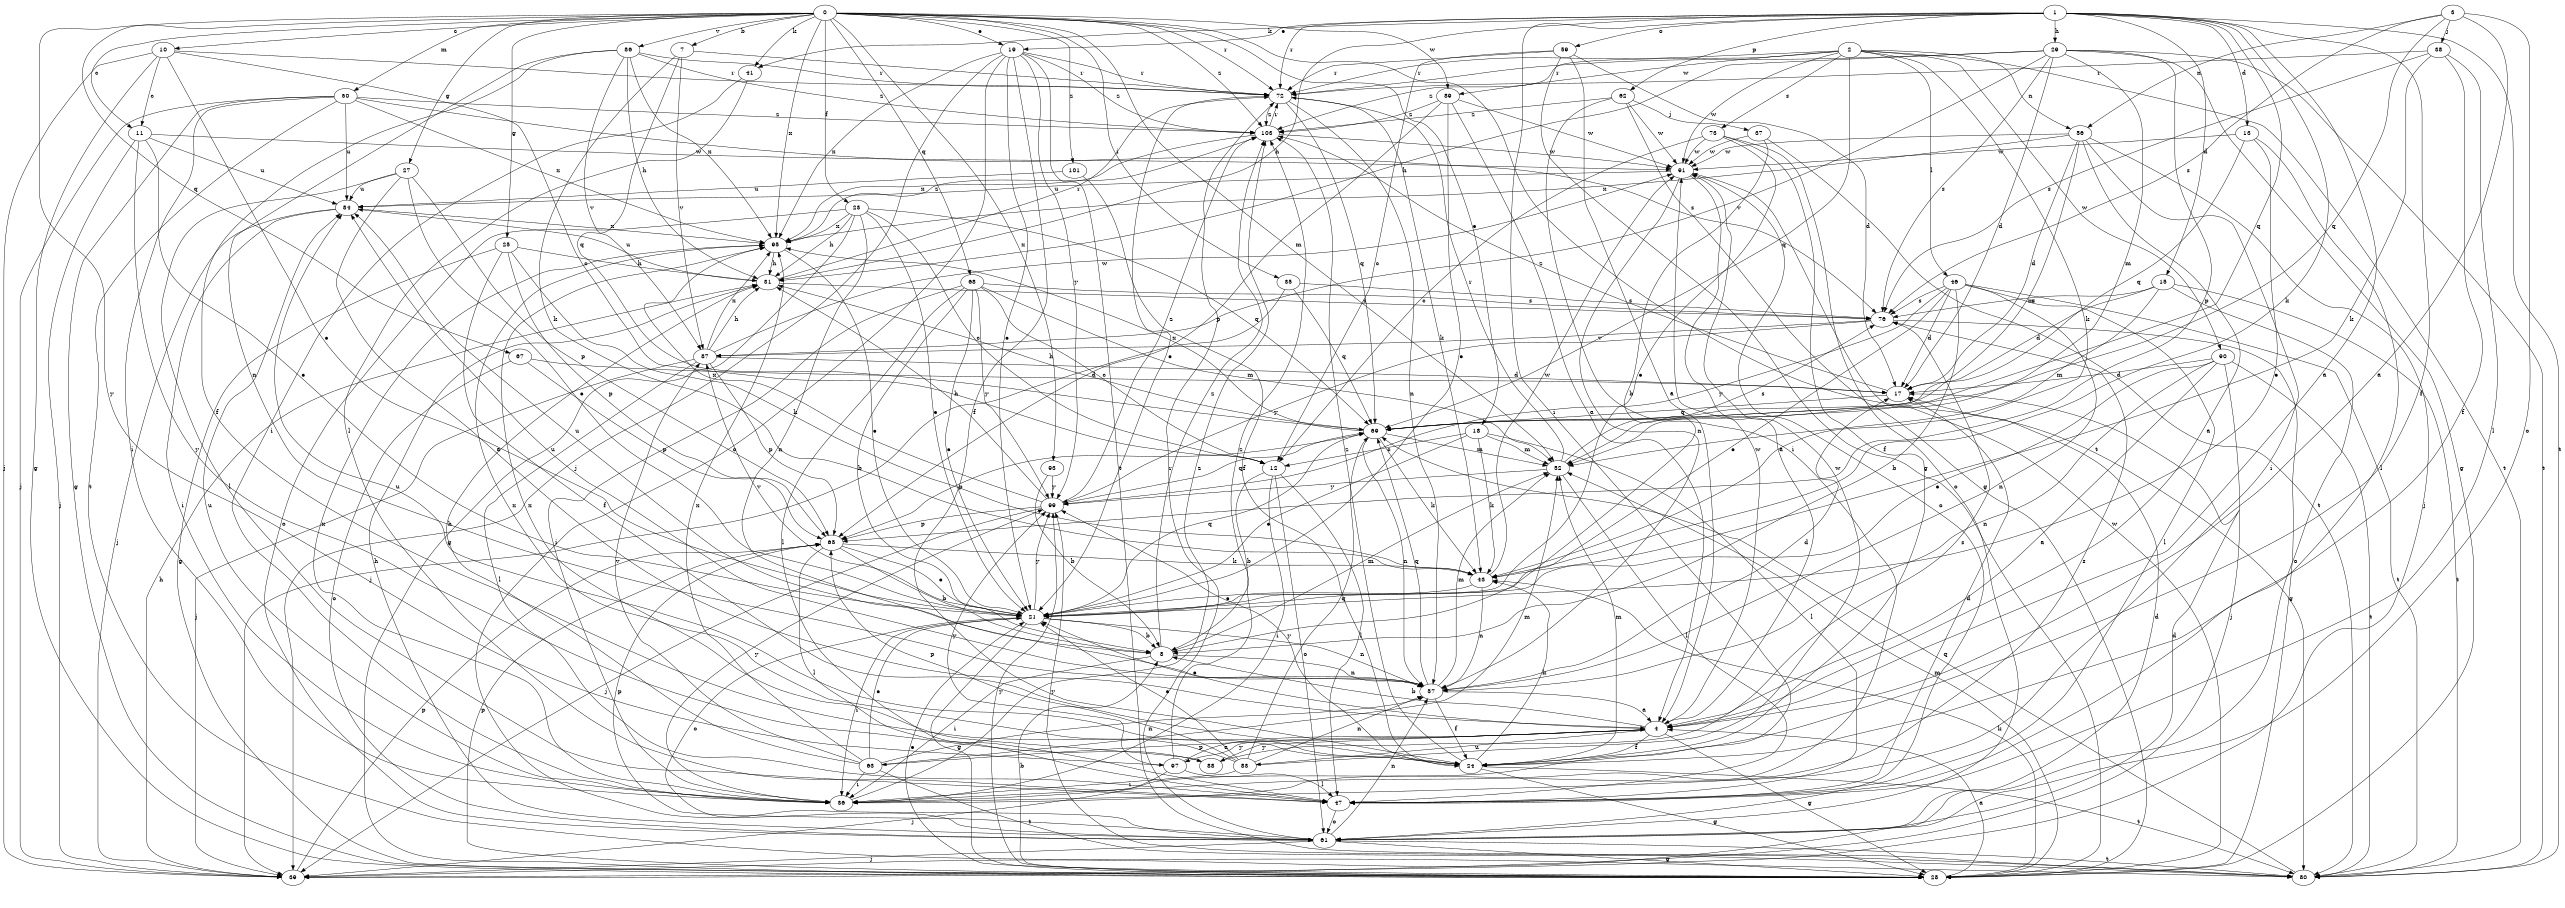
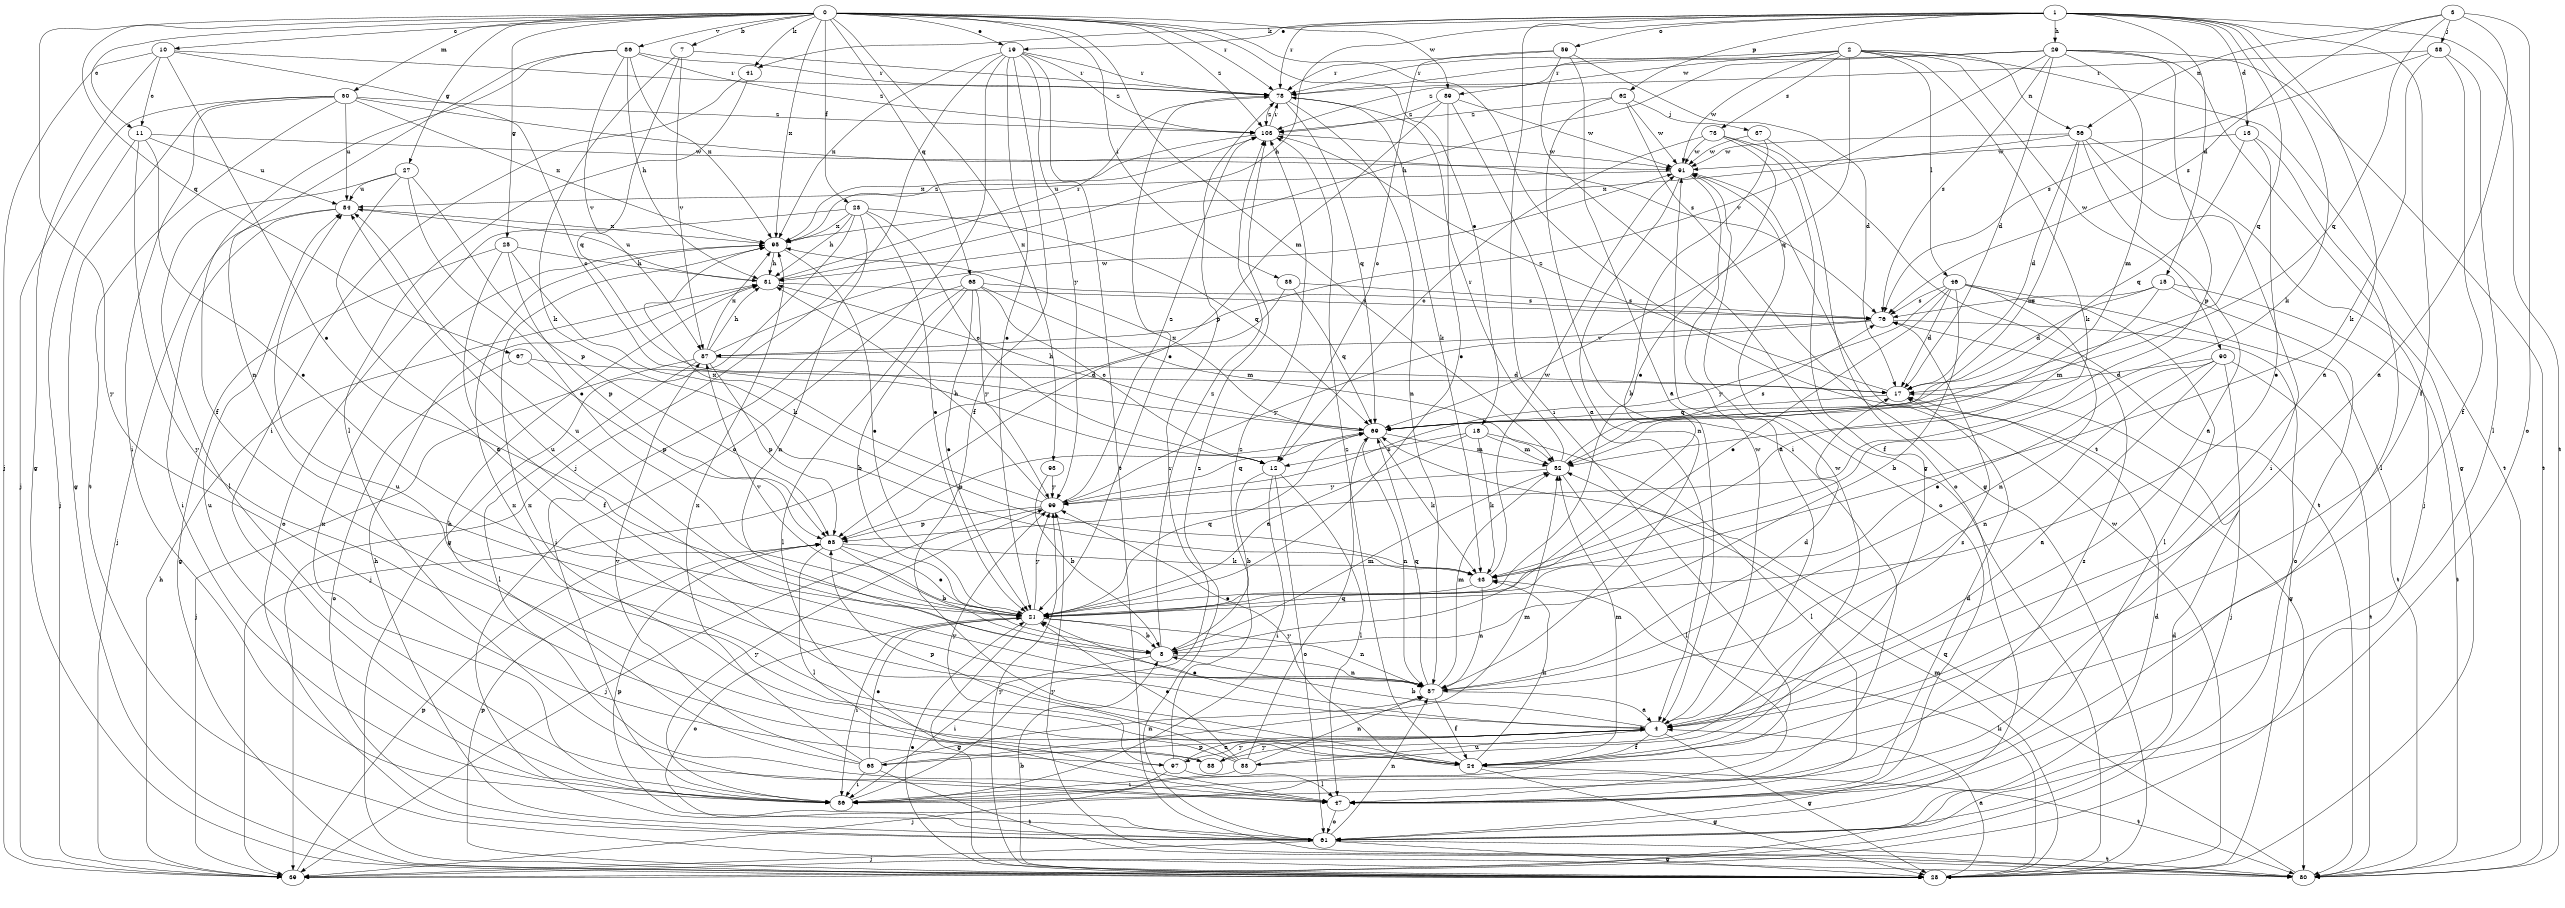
node "72": label "72" -> "78"
node "101": removed
edge "18" -> "21": label "e" -> "a"
